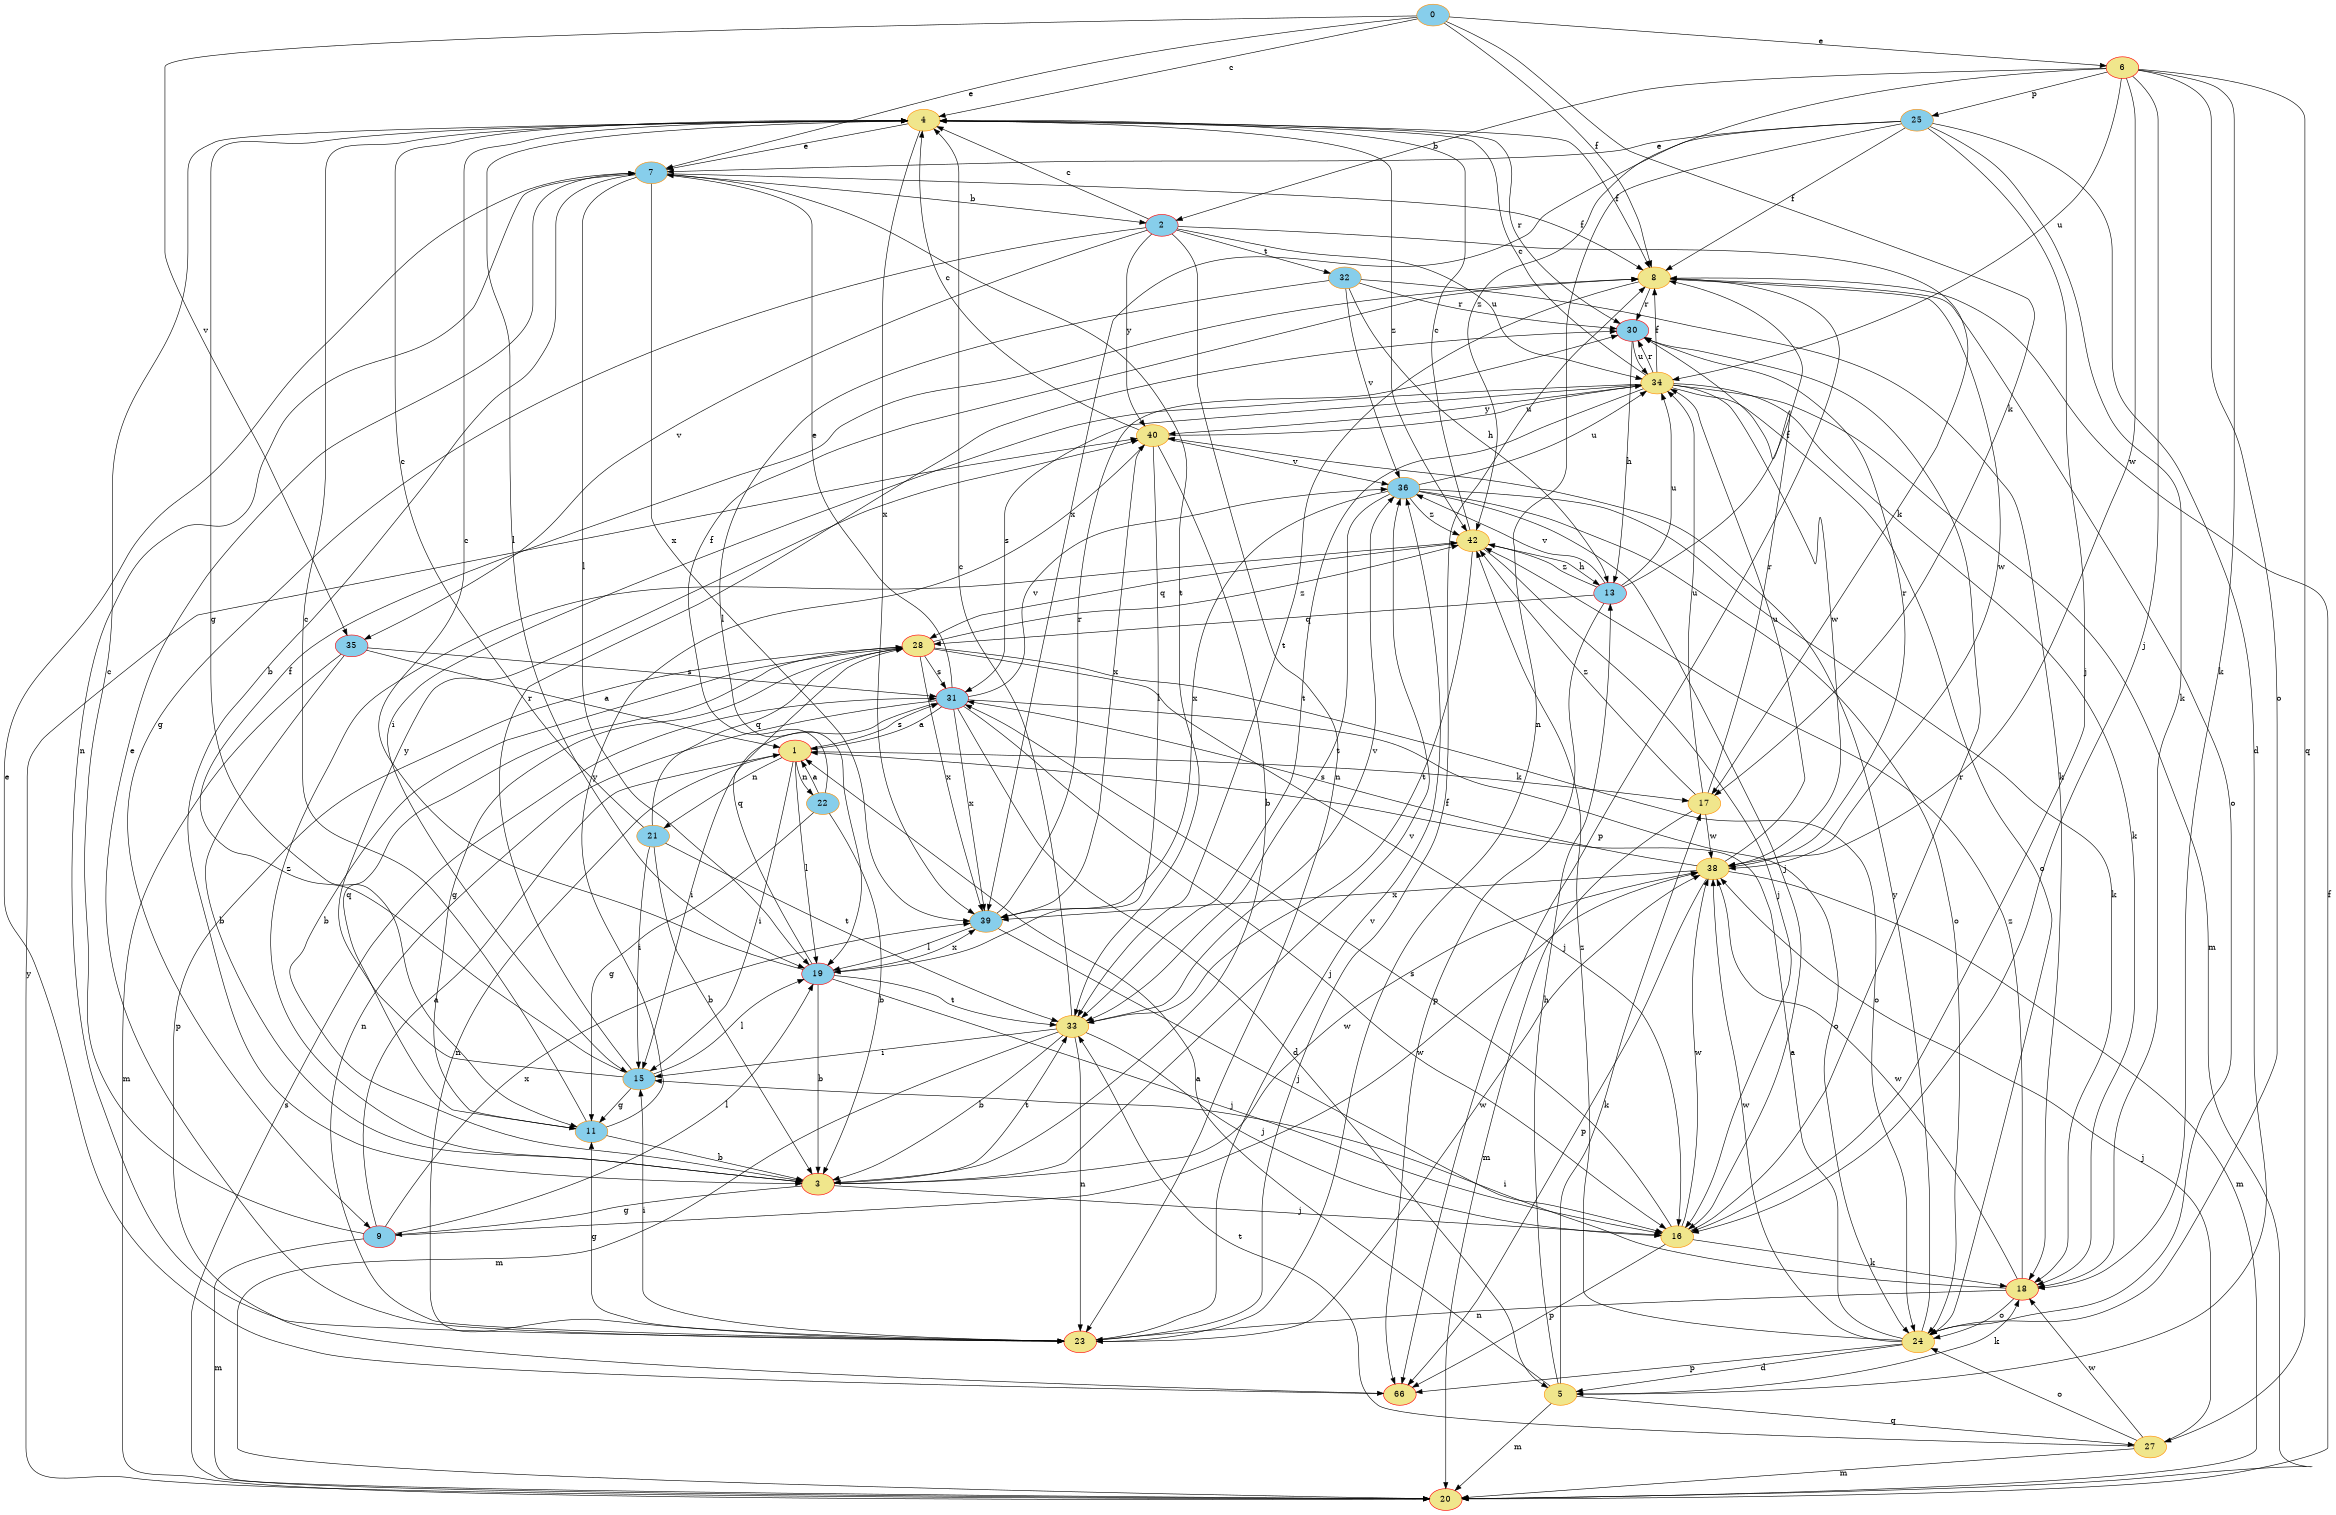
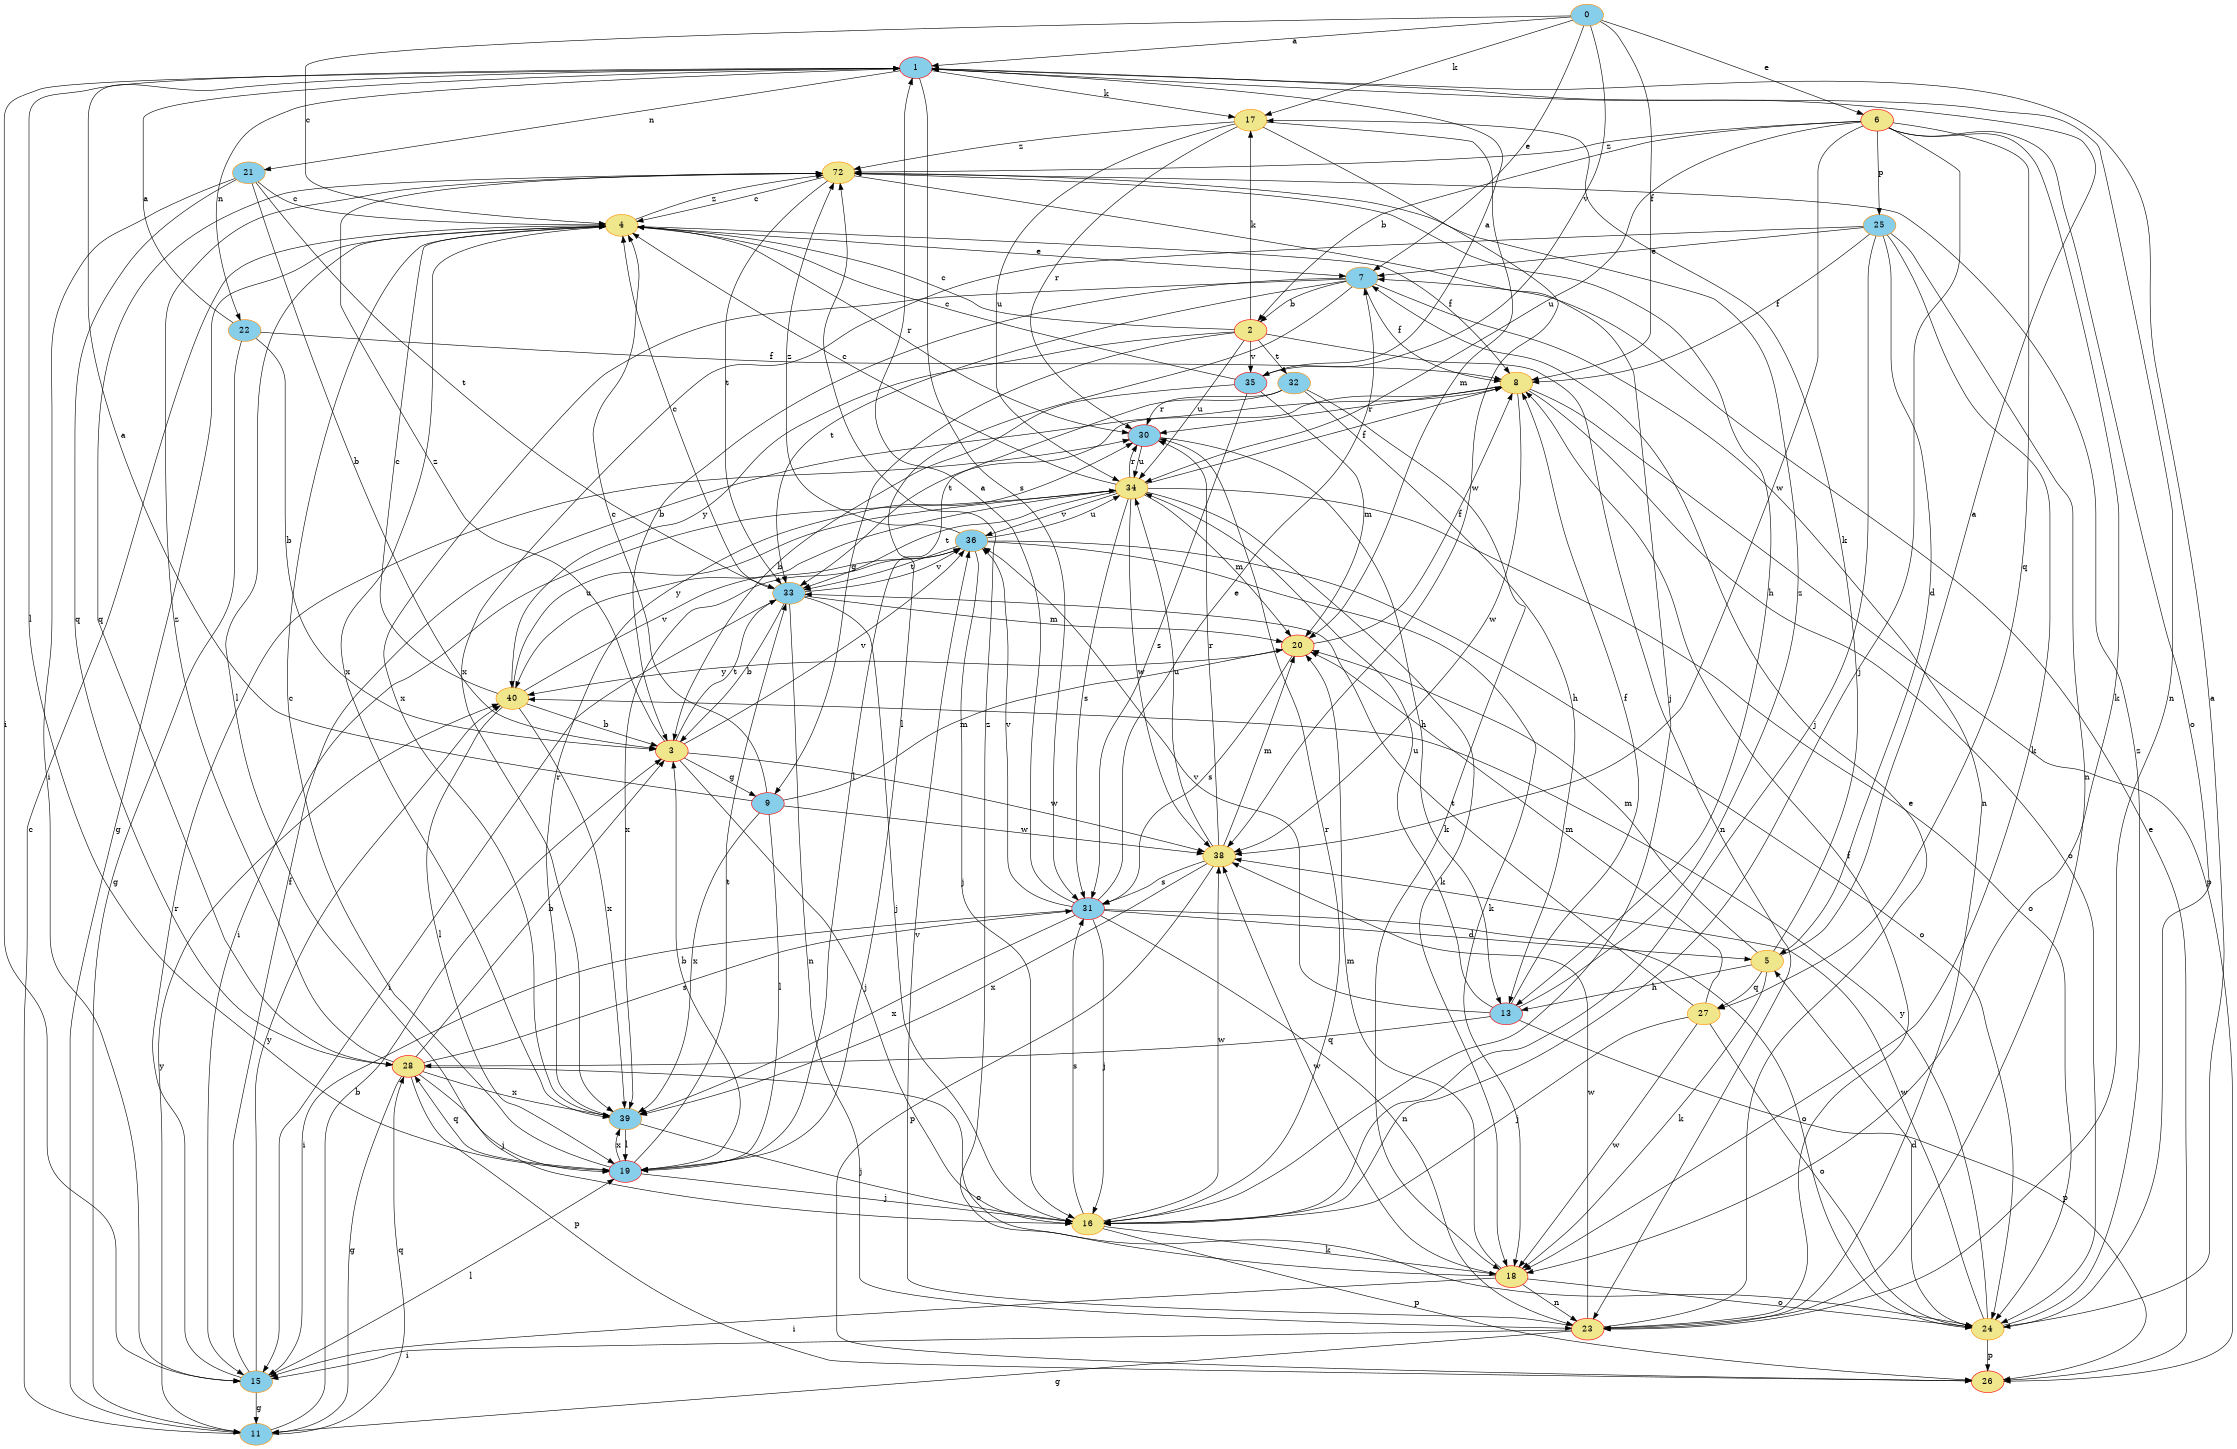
edge "0" -> "1": added, label "a"
node "2": fillcolor skyblue -> khaki
edge "35" -> "4": added, label "c"
edge "32" -> "36": now "34" -> "36"
node "42": label "42" -> "72"
node "1": fillcolor khaki -> skyblue
edge "18" -> "20": added, label "m"
node "33": fillcolor khaki -> skyblue
edge "27" -> "38": now "27" -> "16"
node "66": label "66" -> "26"
